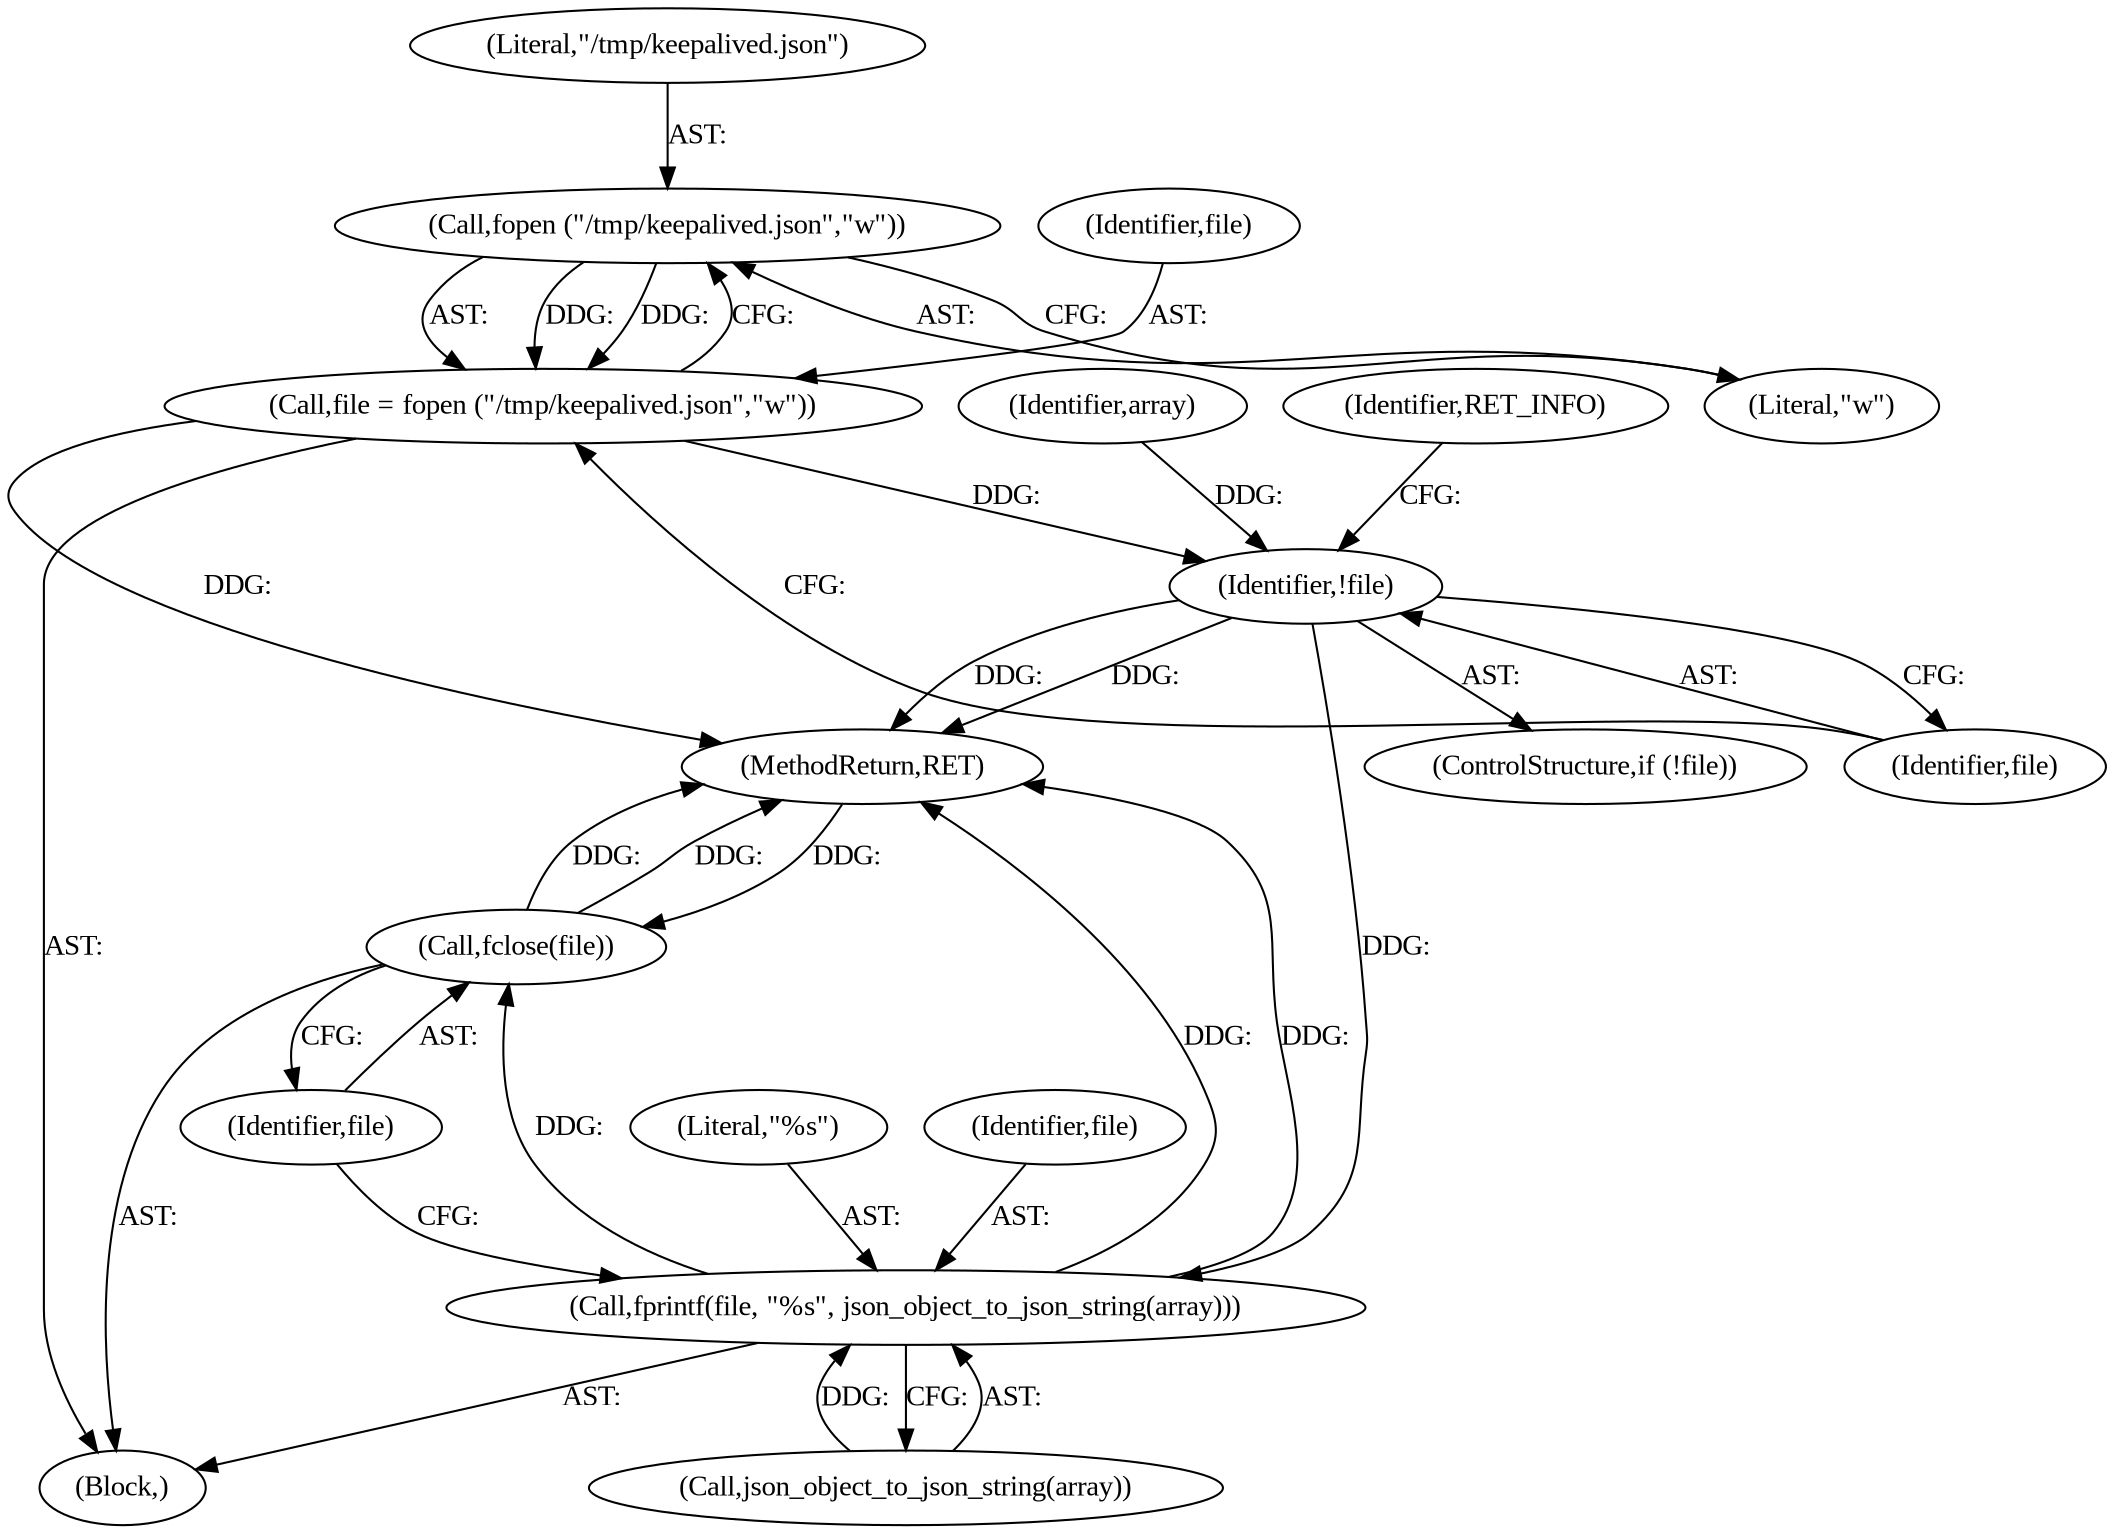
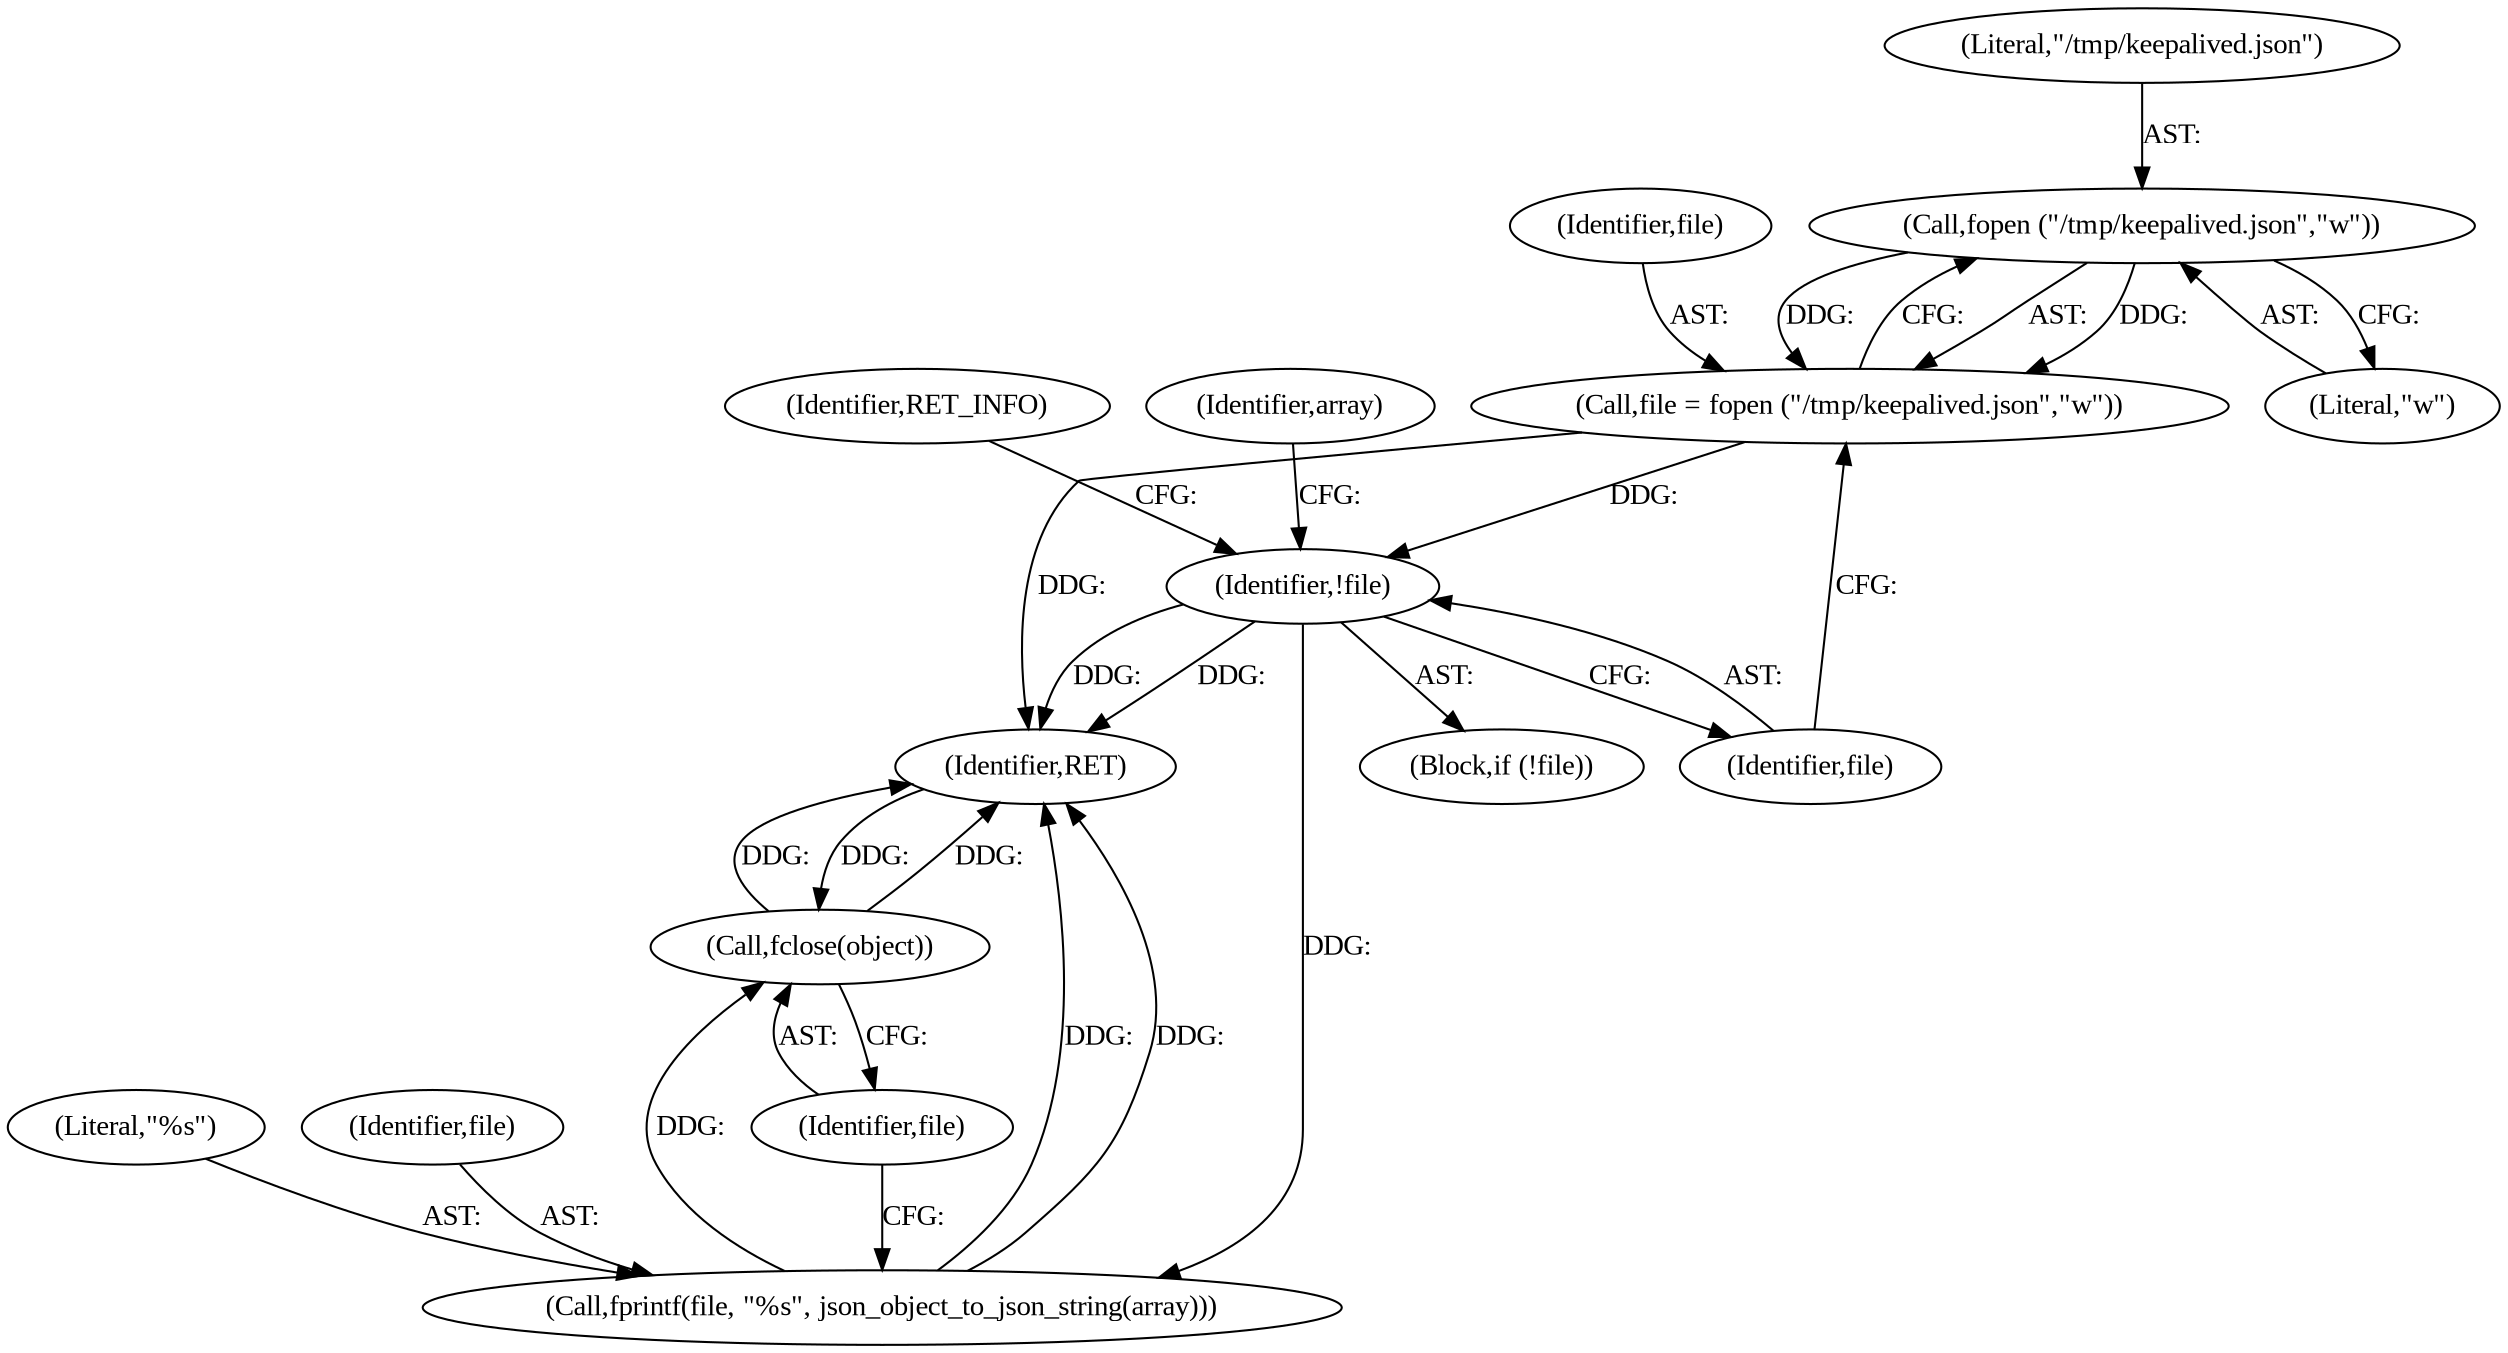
edge "(Identifier,array)" -> "(Identifier,!file)": label "DDG: " -> "CFG: "
node "(MethodReturn,RET)": label "(MethodReturn,RET)" -> "(Identifier,RET)"
node "(ControlStructure,if (!file))": label "(ControlStructure,if (!file))" -> "(Block,if (!file))"
node "(Call,fclose(file))": label "(Call,fclose(file))" -> "(Call,fclose(object))"
node "(Block,)": removed
node "(Call,json_object_to_json_string(array))": removed
